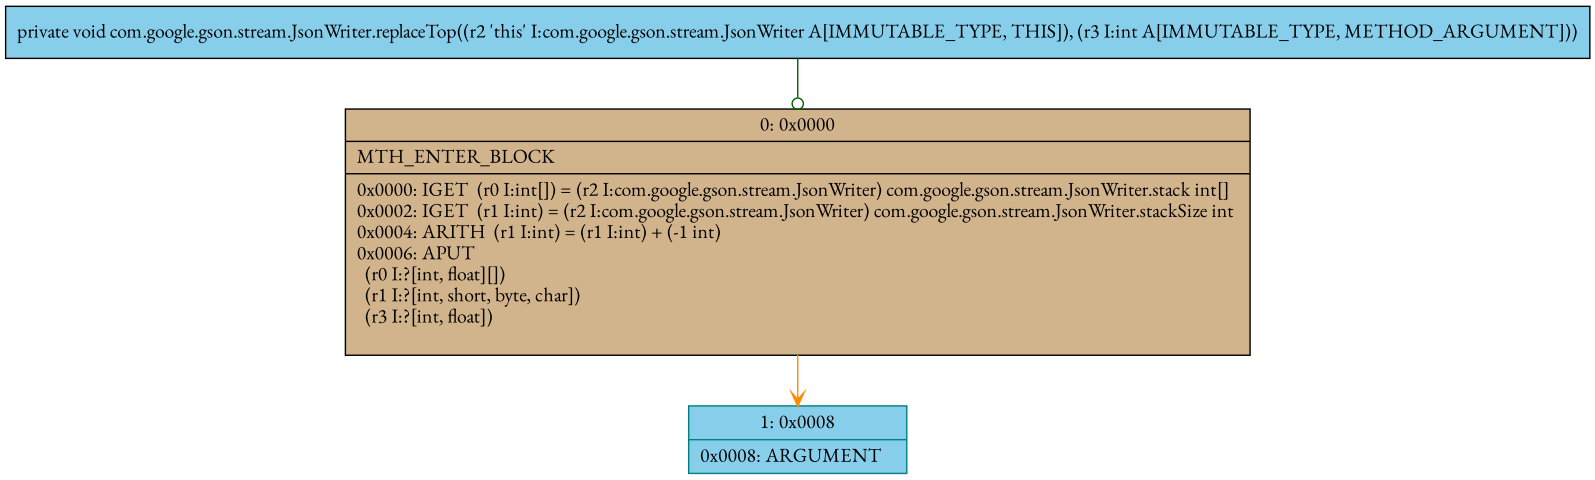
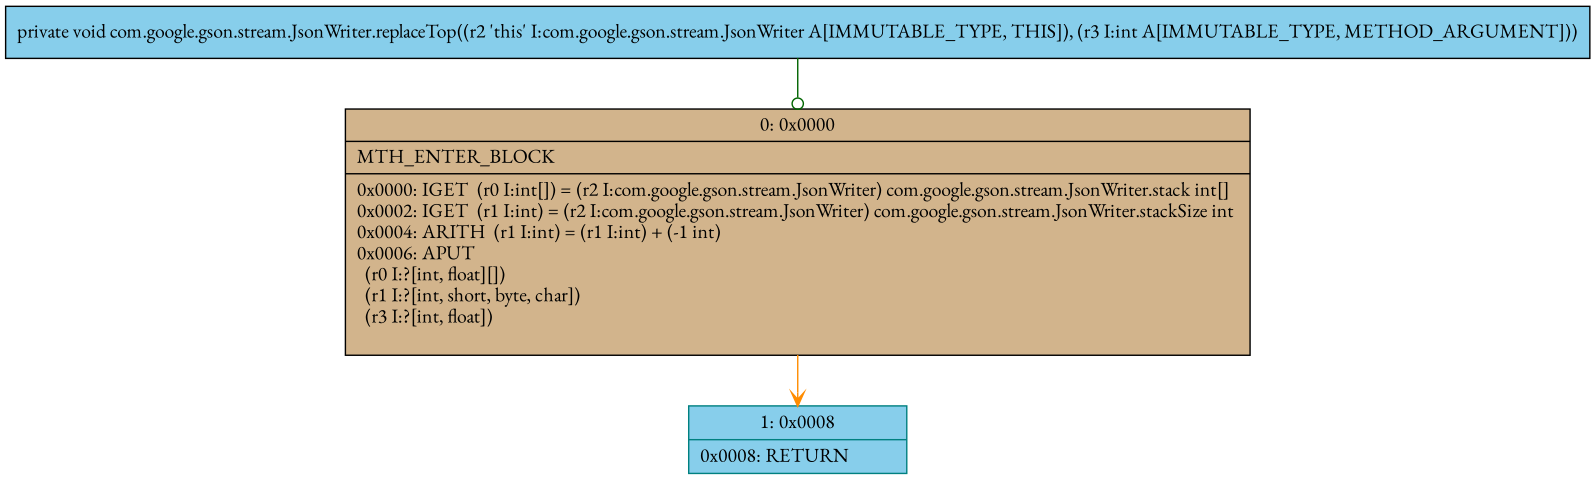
node "1: 0x0008": text "0x0008: ARGUMENT" -> "0x0008: RETURN"
